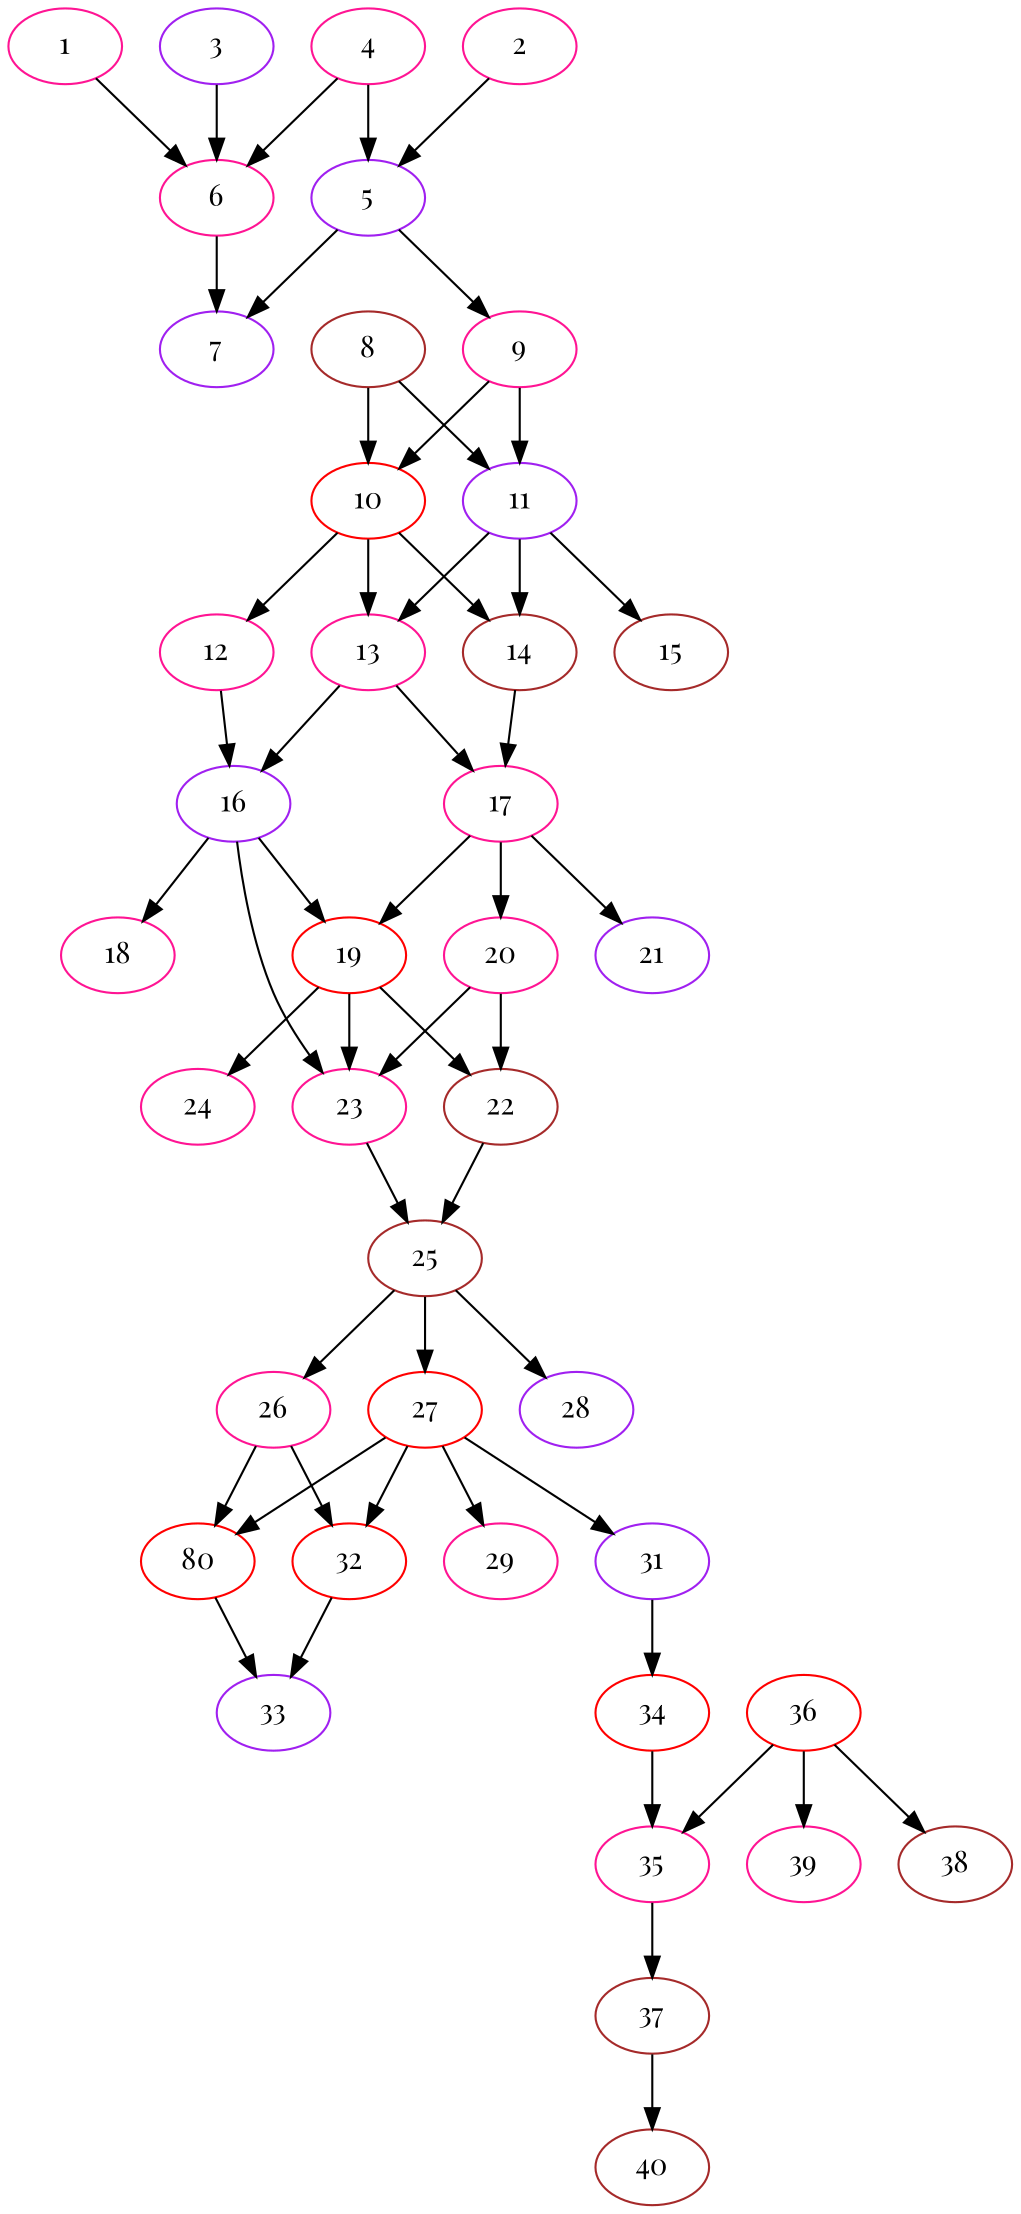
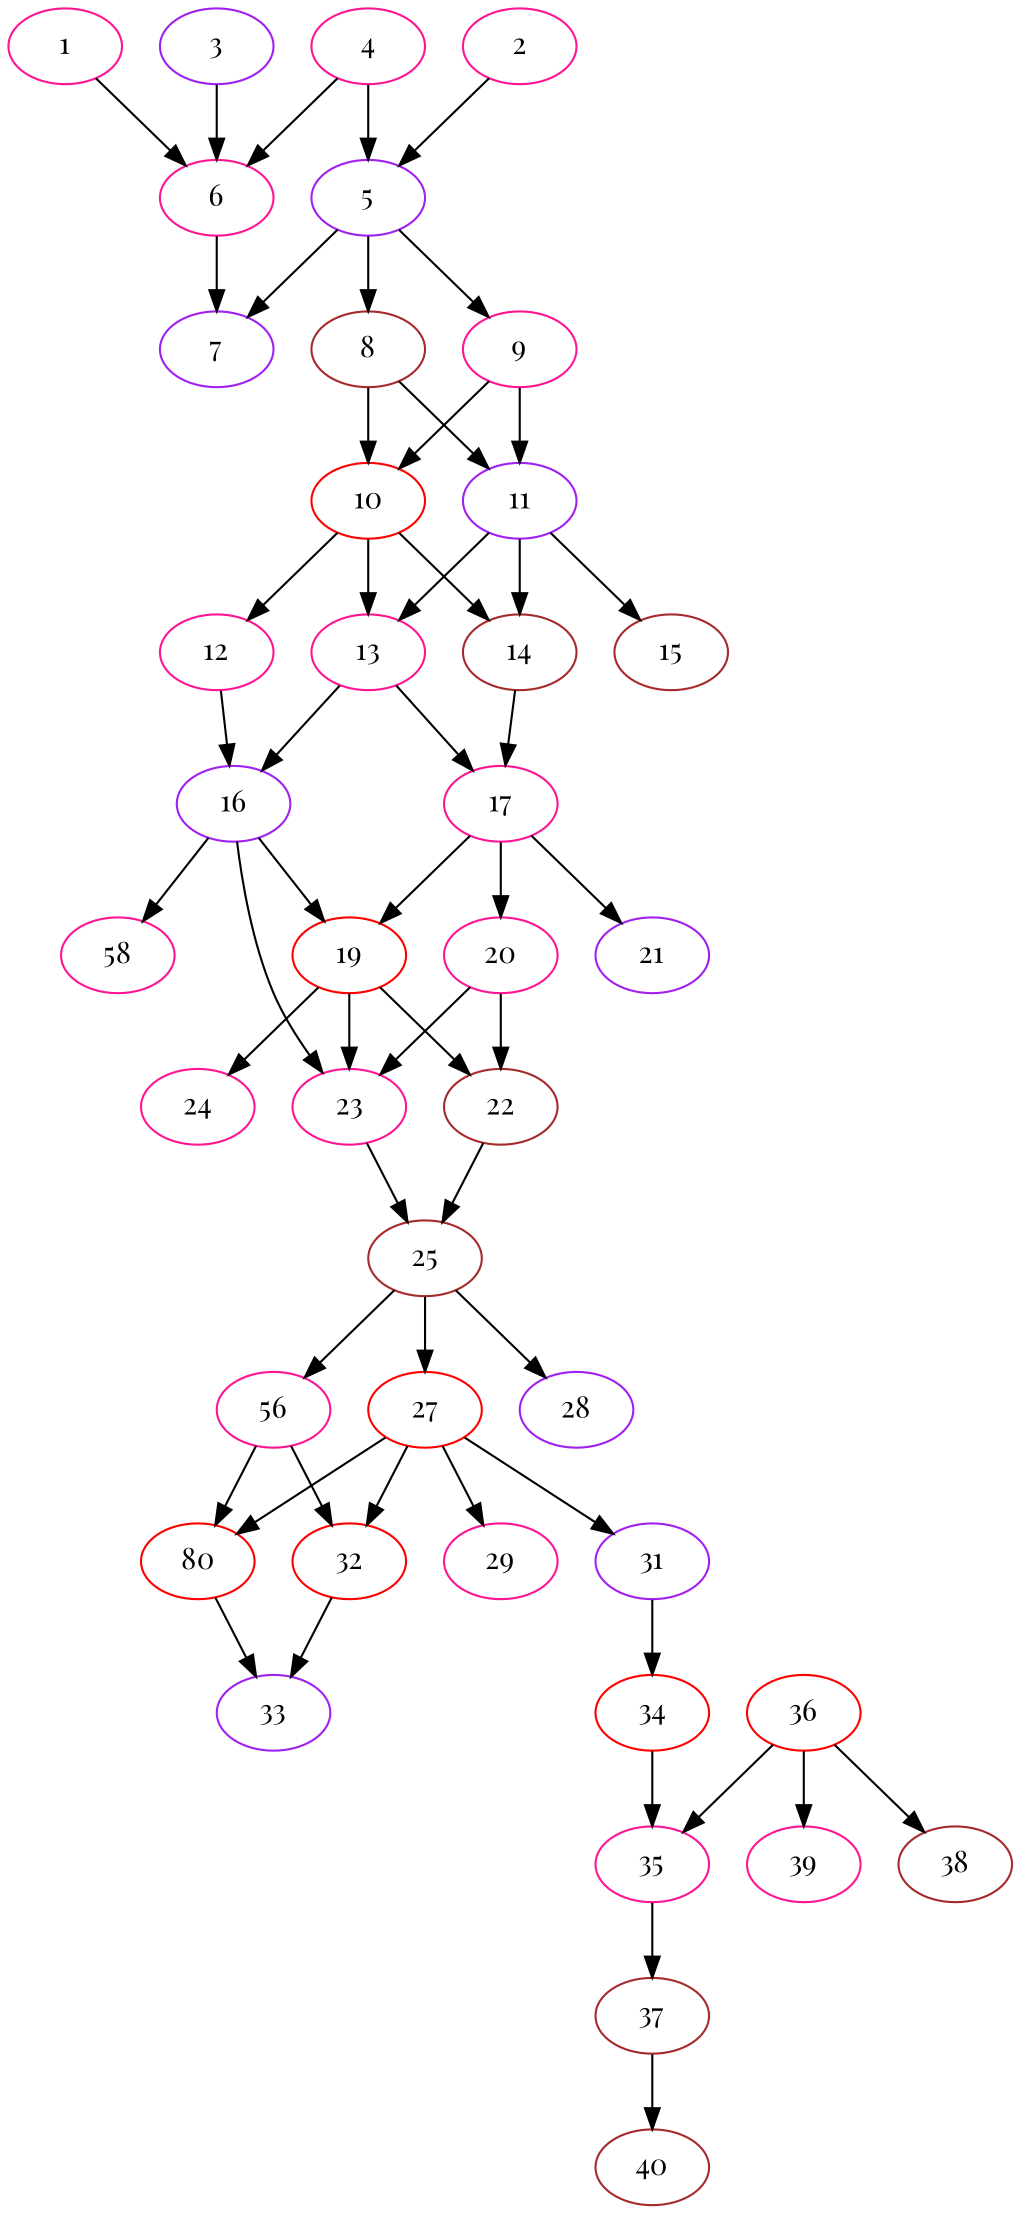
edge "5" -> "8": added
node "18": label "18" -> "58"
node "26": label "26" -> "56"
